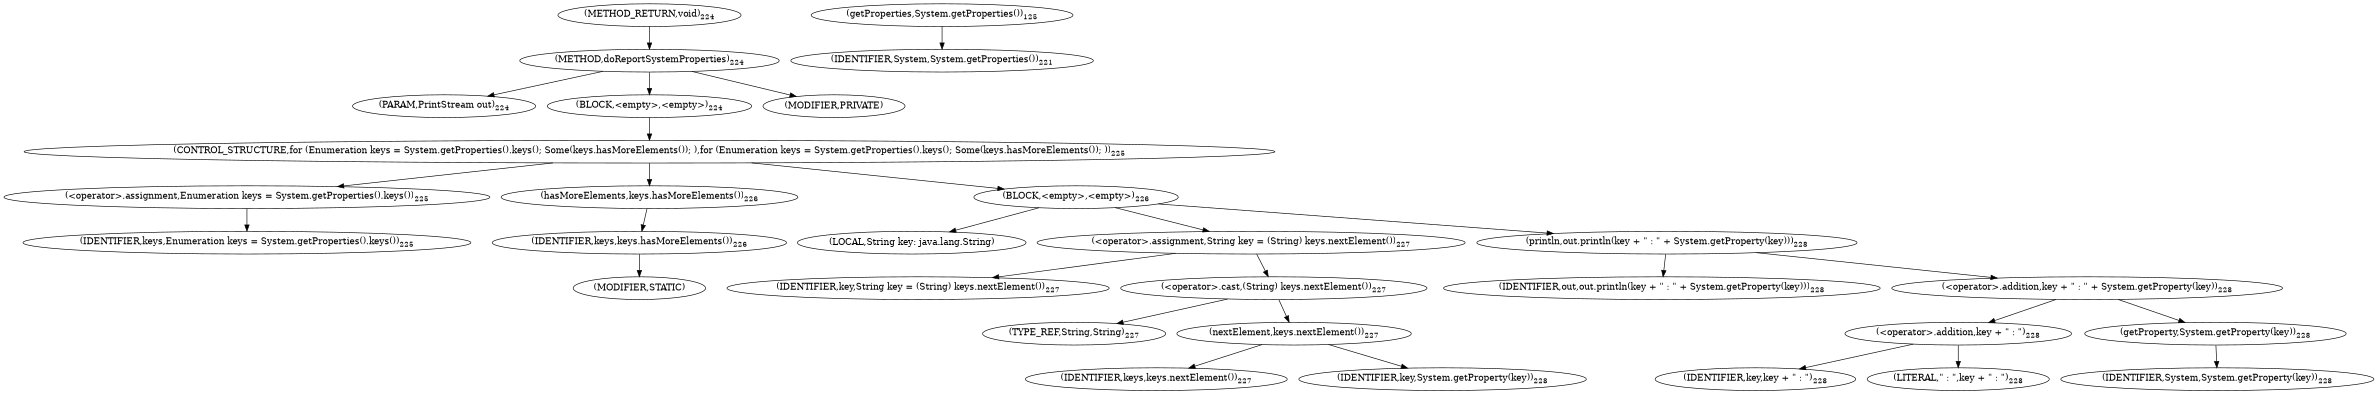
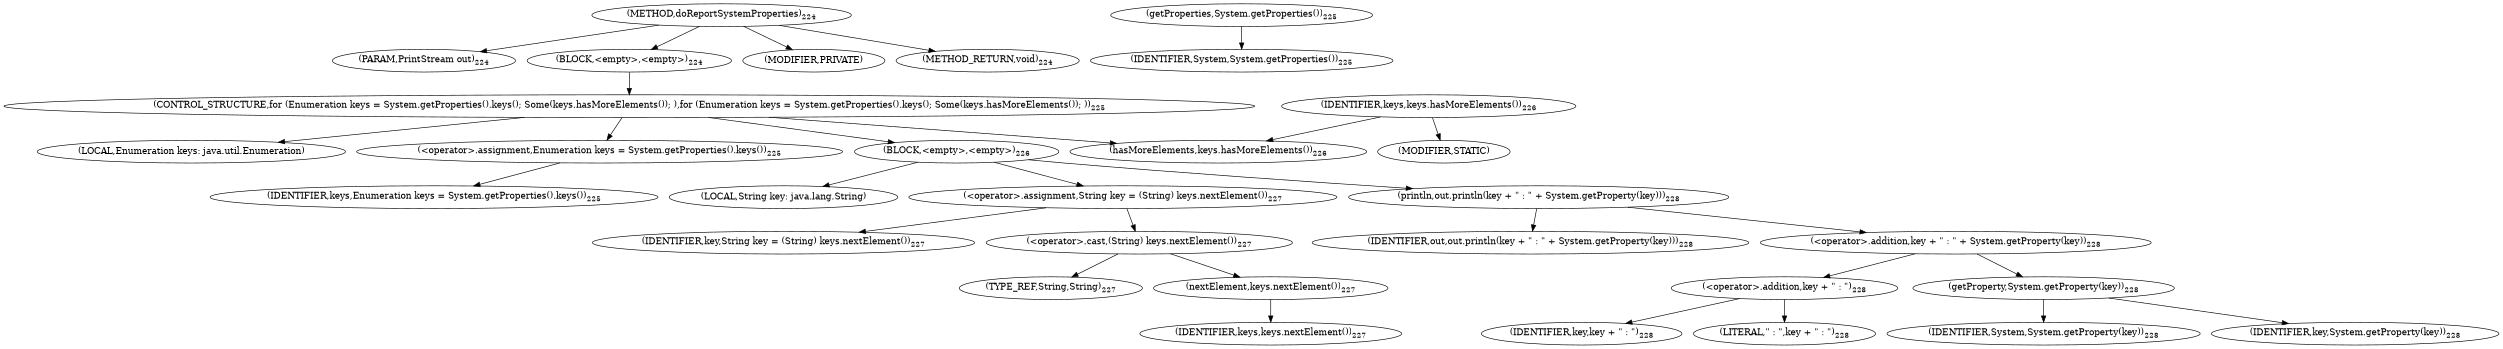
node "(getProperties,System.getProperties())": text "125" -> "225"
edge "(METHOD_RETURN,void)" -> "(METHOD,doReportSystemProperties)": reversed
node "(IDENTIFIER,System,System.getProperties())": text "221" -> "225"
node "(LOCAL,Enumeration keys: java.util.Enumeration)": added
edge "(hasMoreElements,keys.hasMoreElements())" -> "(IDENTIFIER,keys,keys.hasMoreElements())": reversed
edge "(nextElement,keys.nextElement())" -> "(IDENTIFIER,key,System.getProperty(key))": now "(getProperty,System.getProperty(key))" -> "(IDENTIFIER,key,System.getProperty(key))"
